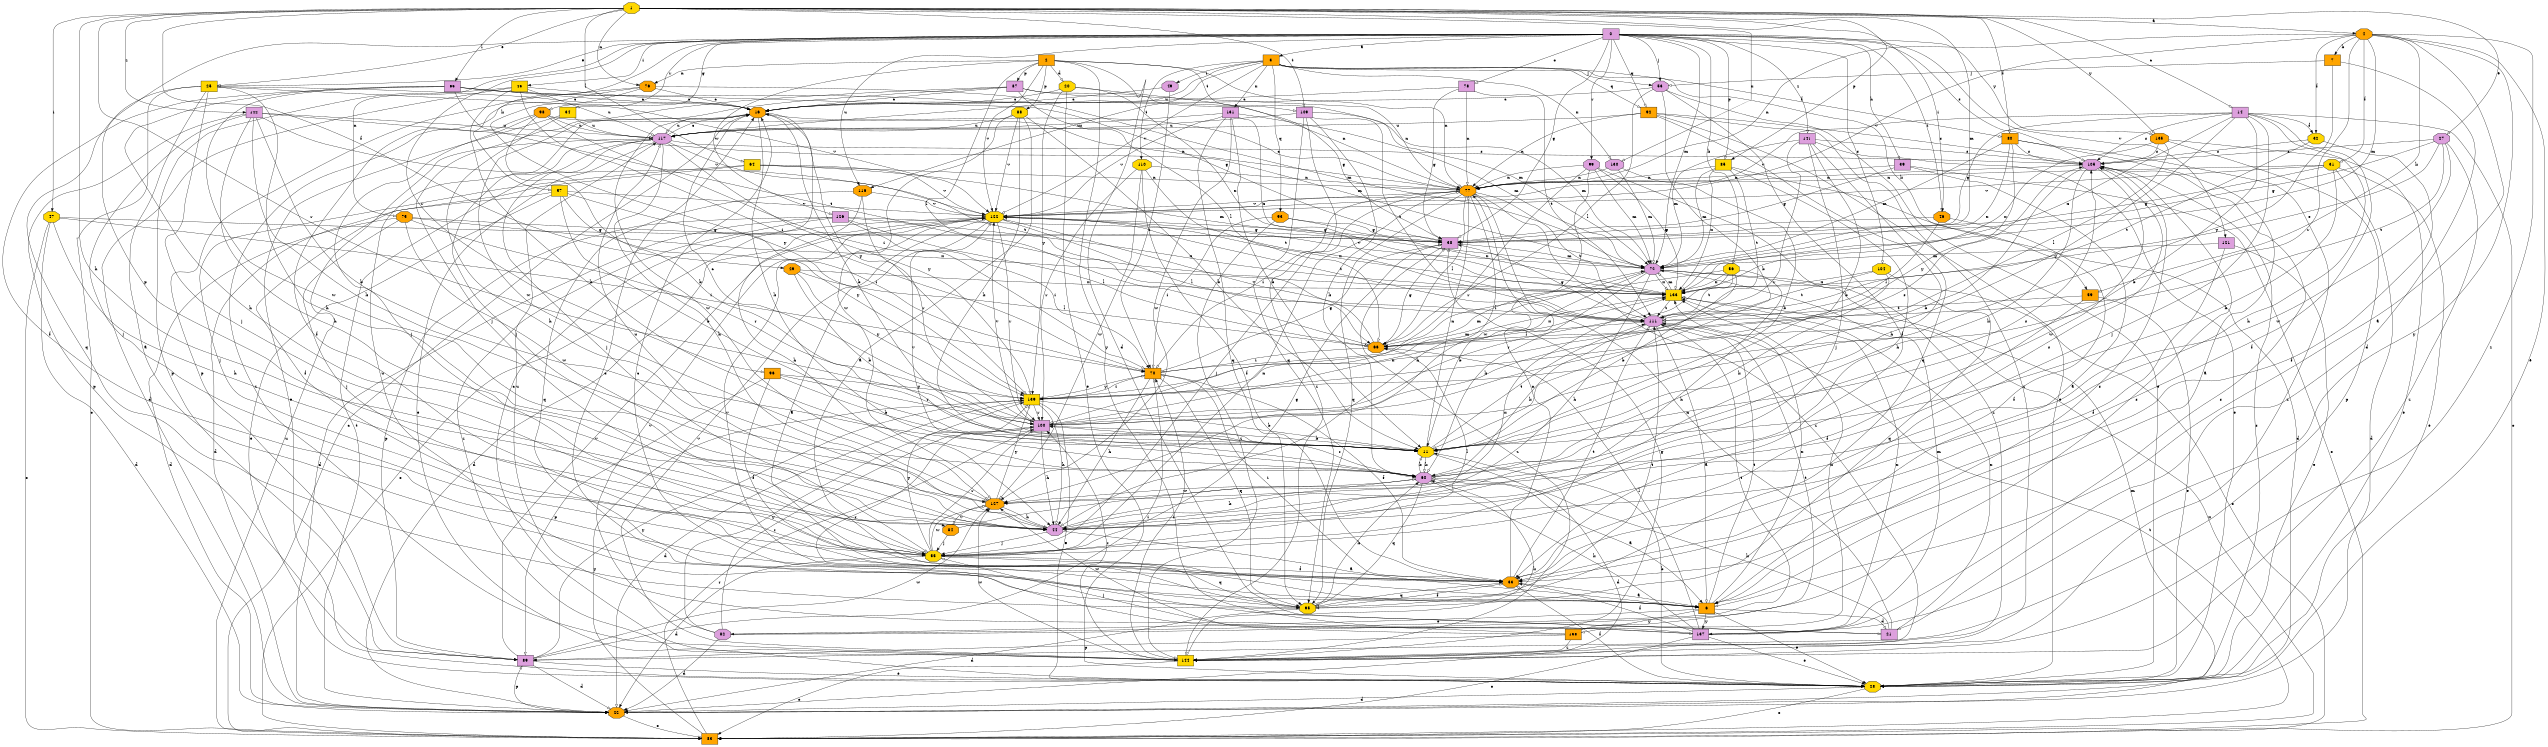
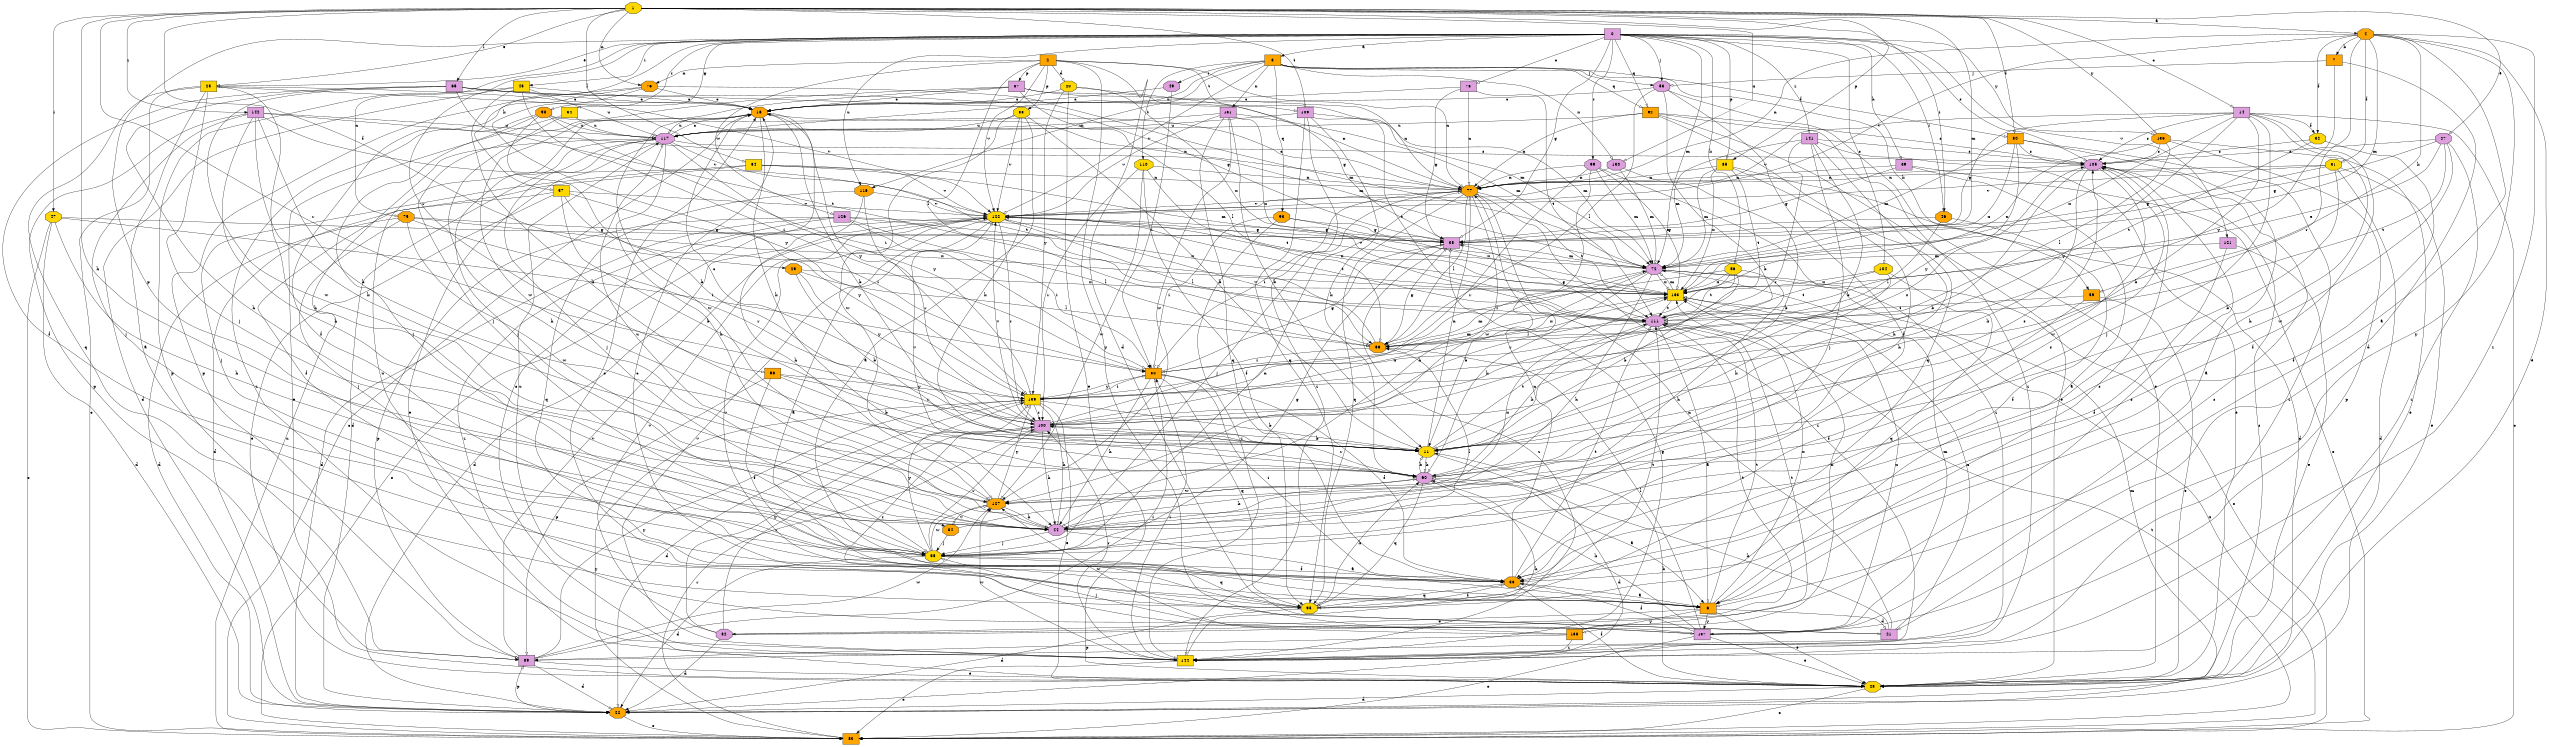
node "70": label "70" -> "50"
edge "117" -> "22": label "t" -> "d"
